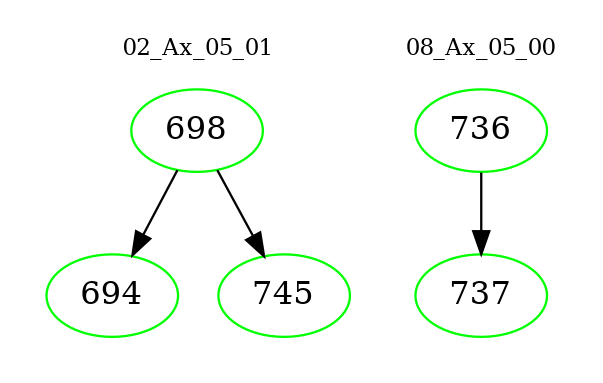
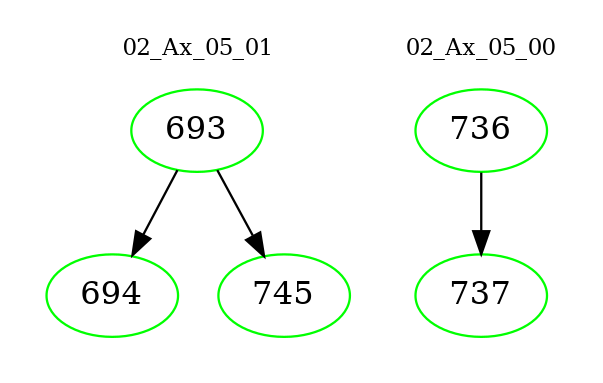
cluster "08_Ax_05_00": label "08_Ax_05_00" -> "02_Ax_05_00"
node "698": label "698" -> "693"
